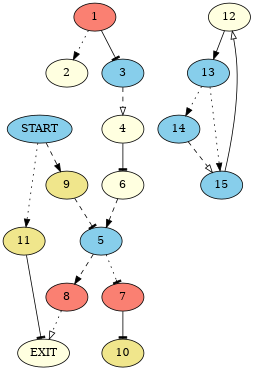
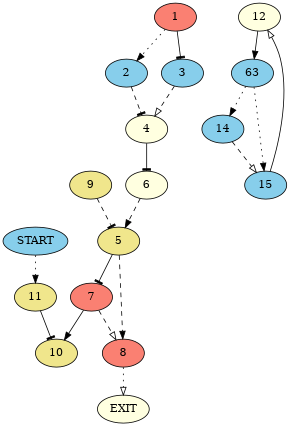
node "2": fillcolor lightyellow -> skyblue
node "13": label "13" -> "63"
edge "2" -> "4": added
edge "START" -> "9": removed
node "5": fillcolor skyblue -> khaki
edge "5" -> "7": style dotted -> solid
edge "11" -> "EXIT": now "11" -> "10"
edge "7" -> "8": added
edge "7" -> "10": arrowhead tee -> normal
